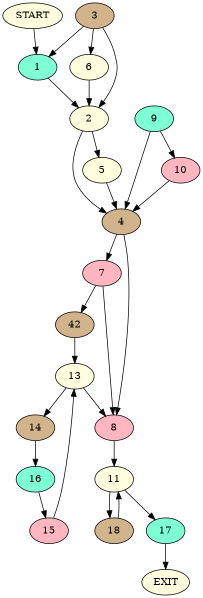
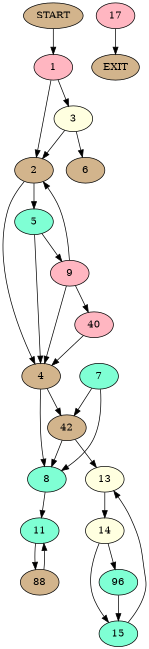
node "START": fillcolor lightyellow -> tan
node "3": fillcolor tan -> lightyellow
edge "3" -> "1": reversed
node "1": fillcolor aquamarine -> lightpink
node "6": fillcolor lightyellow -> tan
edge "6" -> "2": now "9" -> "2"
node "2": fillcolor lightyellow -> tan
node "9": fillcolor aquamarine -> lightpink
node "5": fillcolor lightyellow -> aquamarine
node "10": label "10" -> "40"
edge "5" -> "9": added
edge "4" -> "7": now "4" -> "42"
node "7": fillcolor lightpink -> aquamarine
edge "13" -> "8": now "42" -> "8"
node "14": fillcolor tan -> lightyellow
node "8": fillcolor lightpink -> aquamarine
node "16": label "16" -> "96"
node "11": fillcolor lightyellow -> aquamarine
edge "11" -> "17": removed
node "15": fillcolor lightpink -> aquamarine
node "18": label "18" -> "88"
node "17": fillcolor aquamarine -> lightpink
edge "14" -> "15": added
node "EXIT": fillcolor lightyellow -> tan
